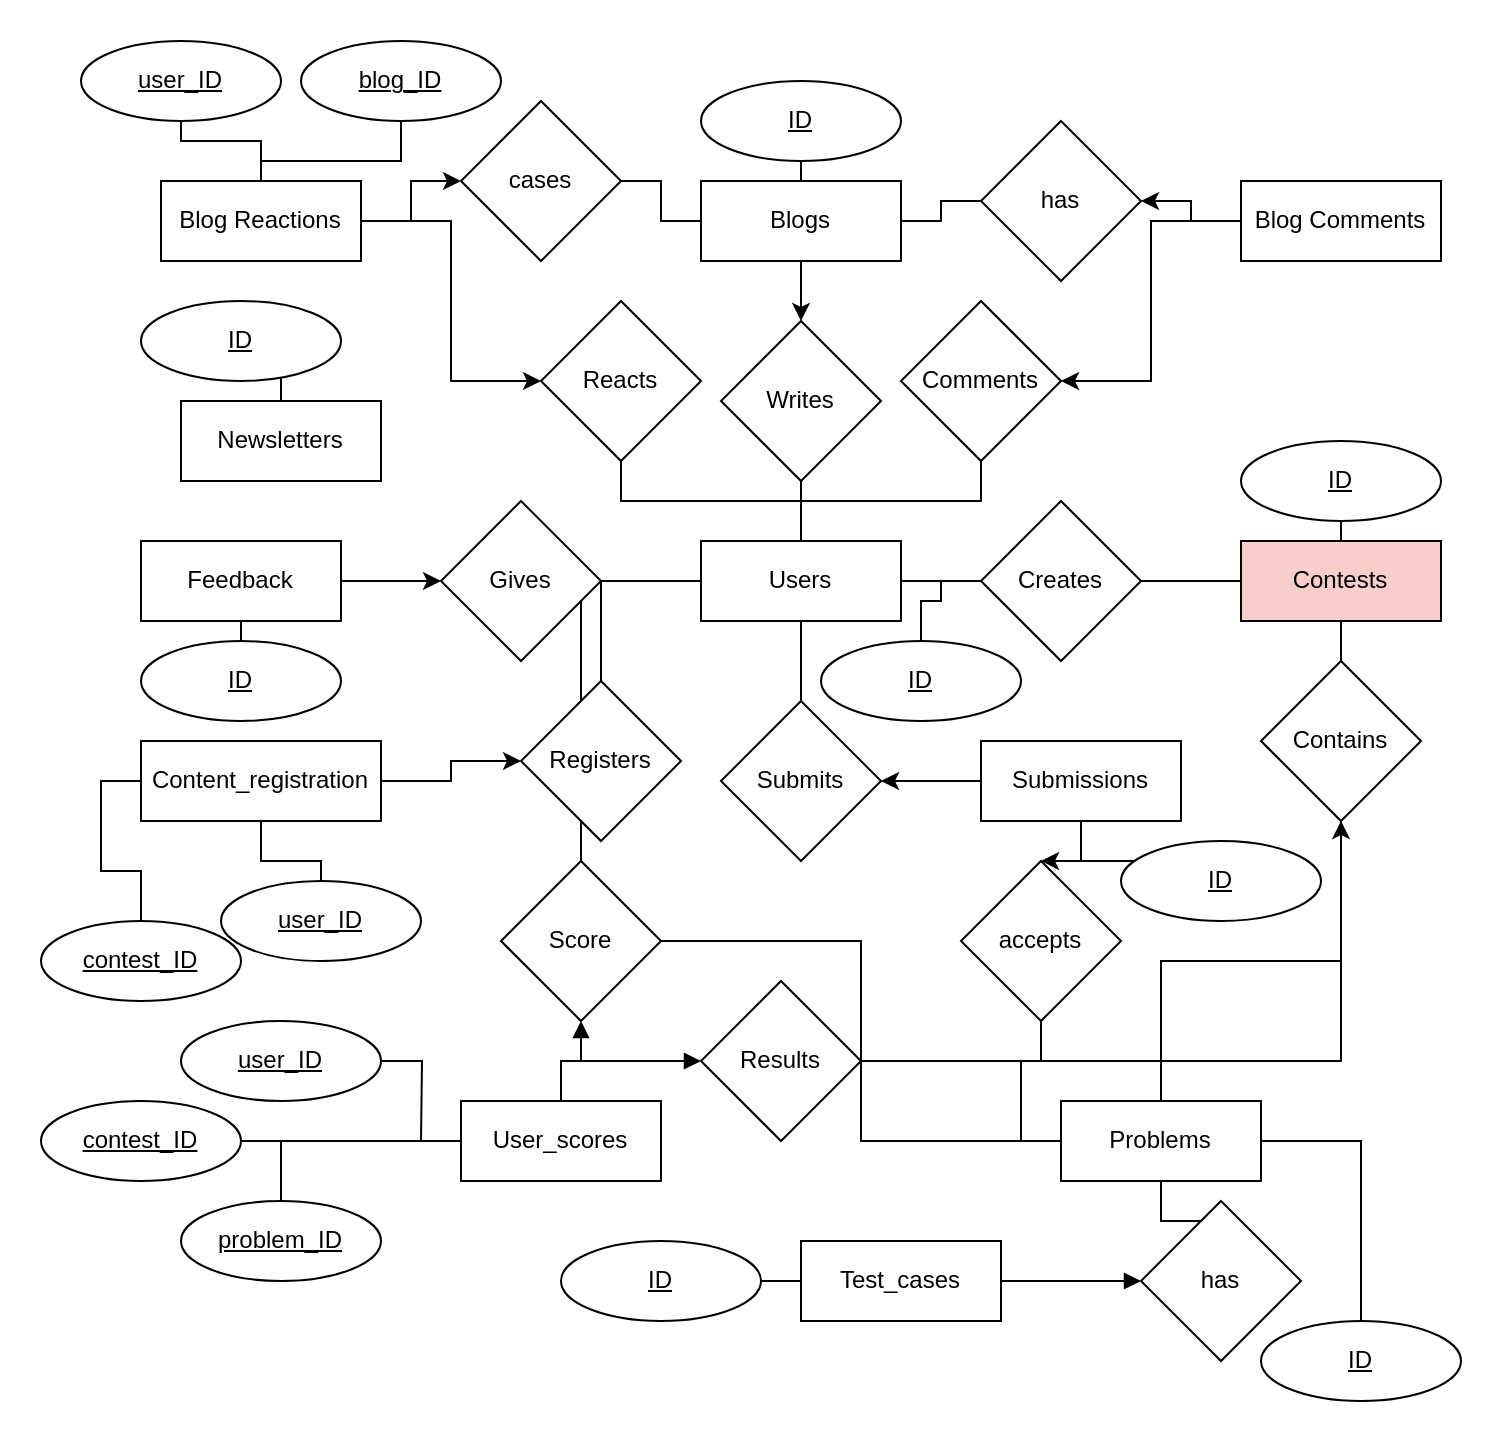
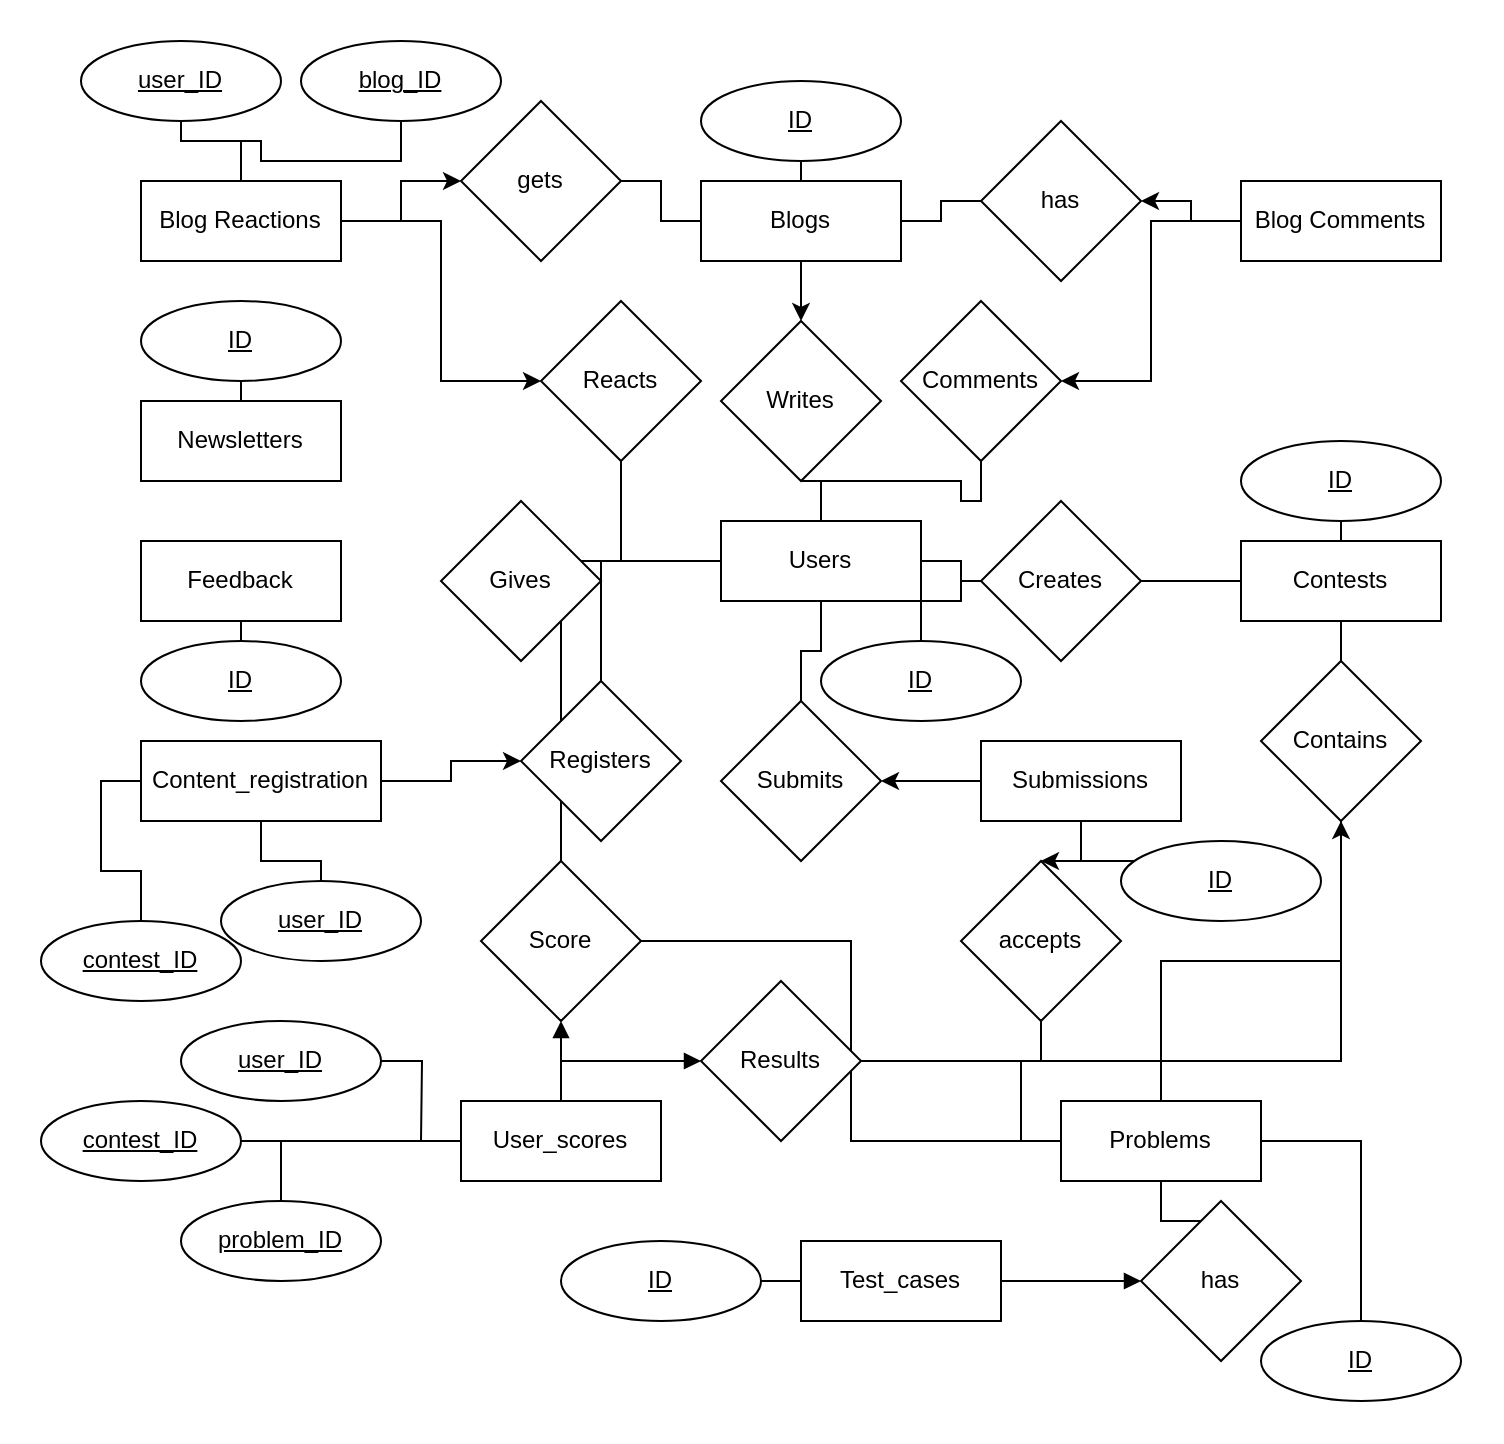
node "cases": label "cases" -> "gets"
node "Blog Reactions": moved (261, 221) -> (241, 221)
node "Newsletters": moved (281, 441) -> (241, 441)
edge "Feedback" -> "Gives": removed
node "Users": moved (801, 581) -> (821, 561)
node "Contests": fillcolor #f8cecc -> #ffffff
node "Score": moved (581, 941) -> (561, 941)
